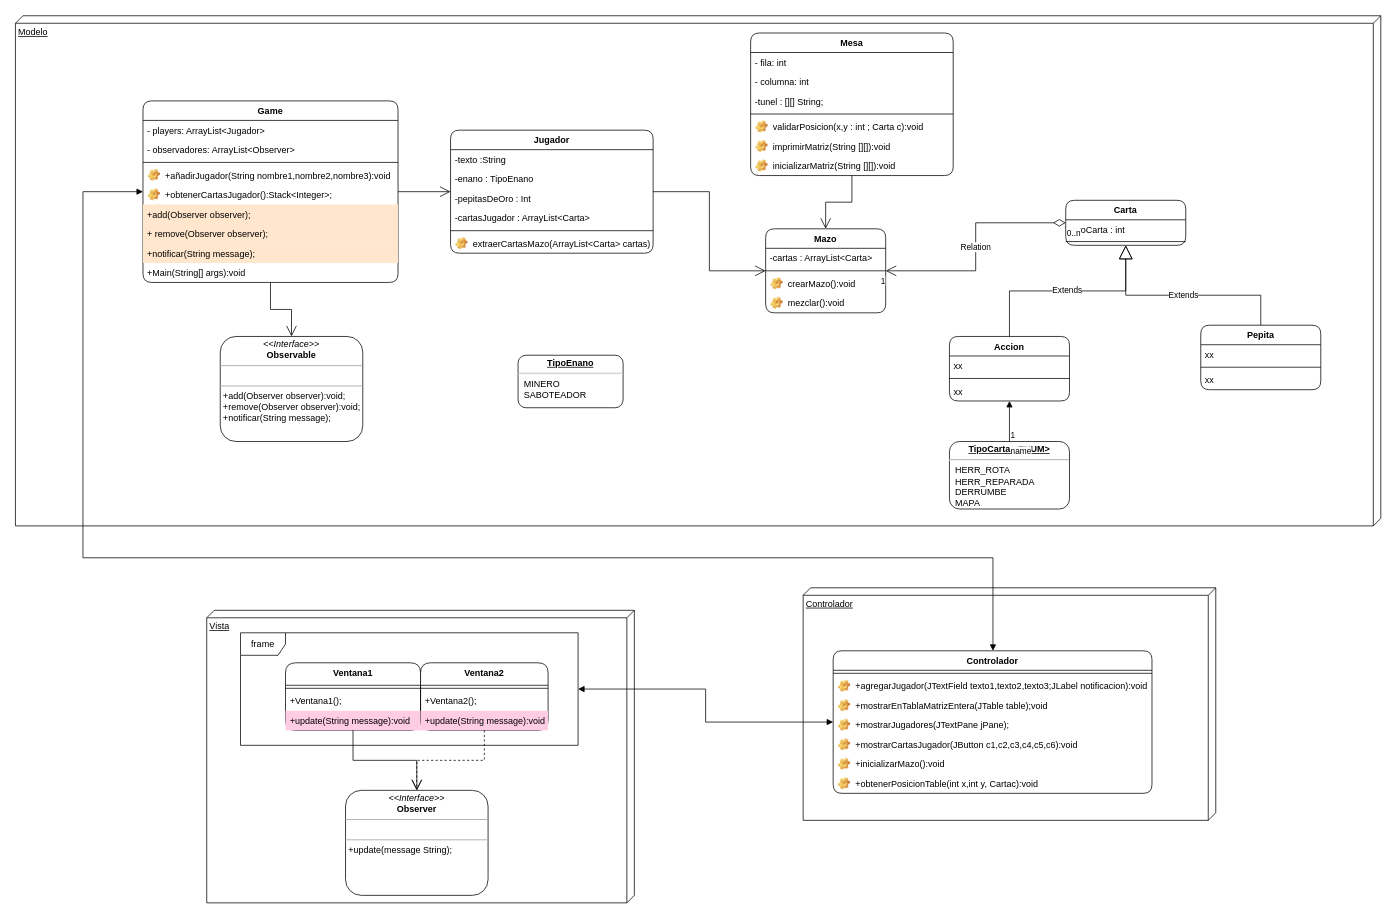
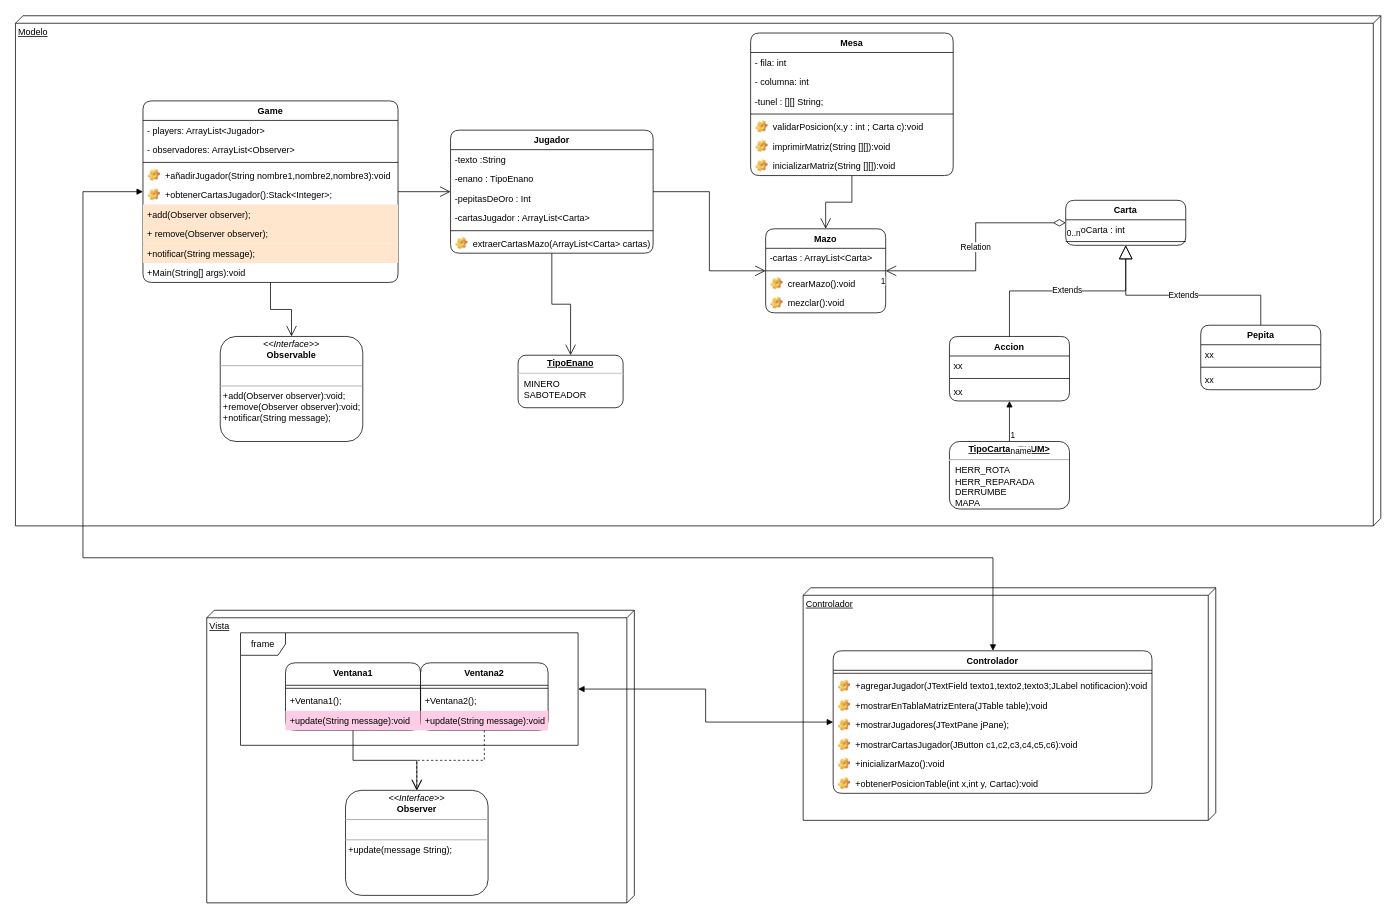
edge "Jugador" -> "TipoEnano MINERO SABOTEADOR": added
